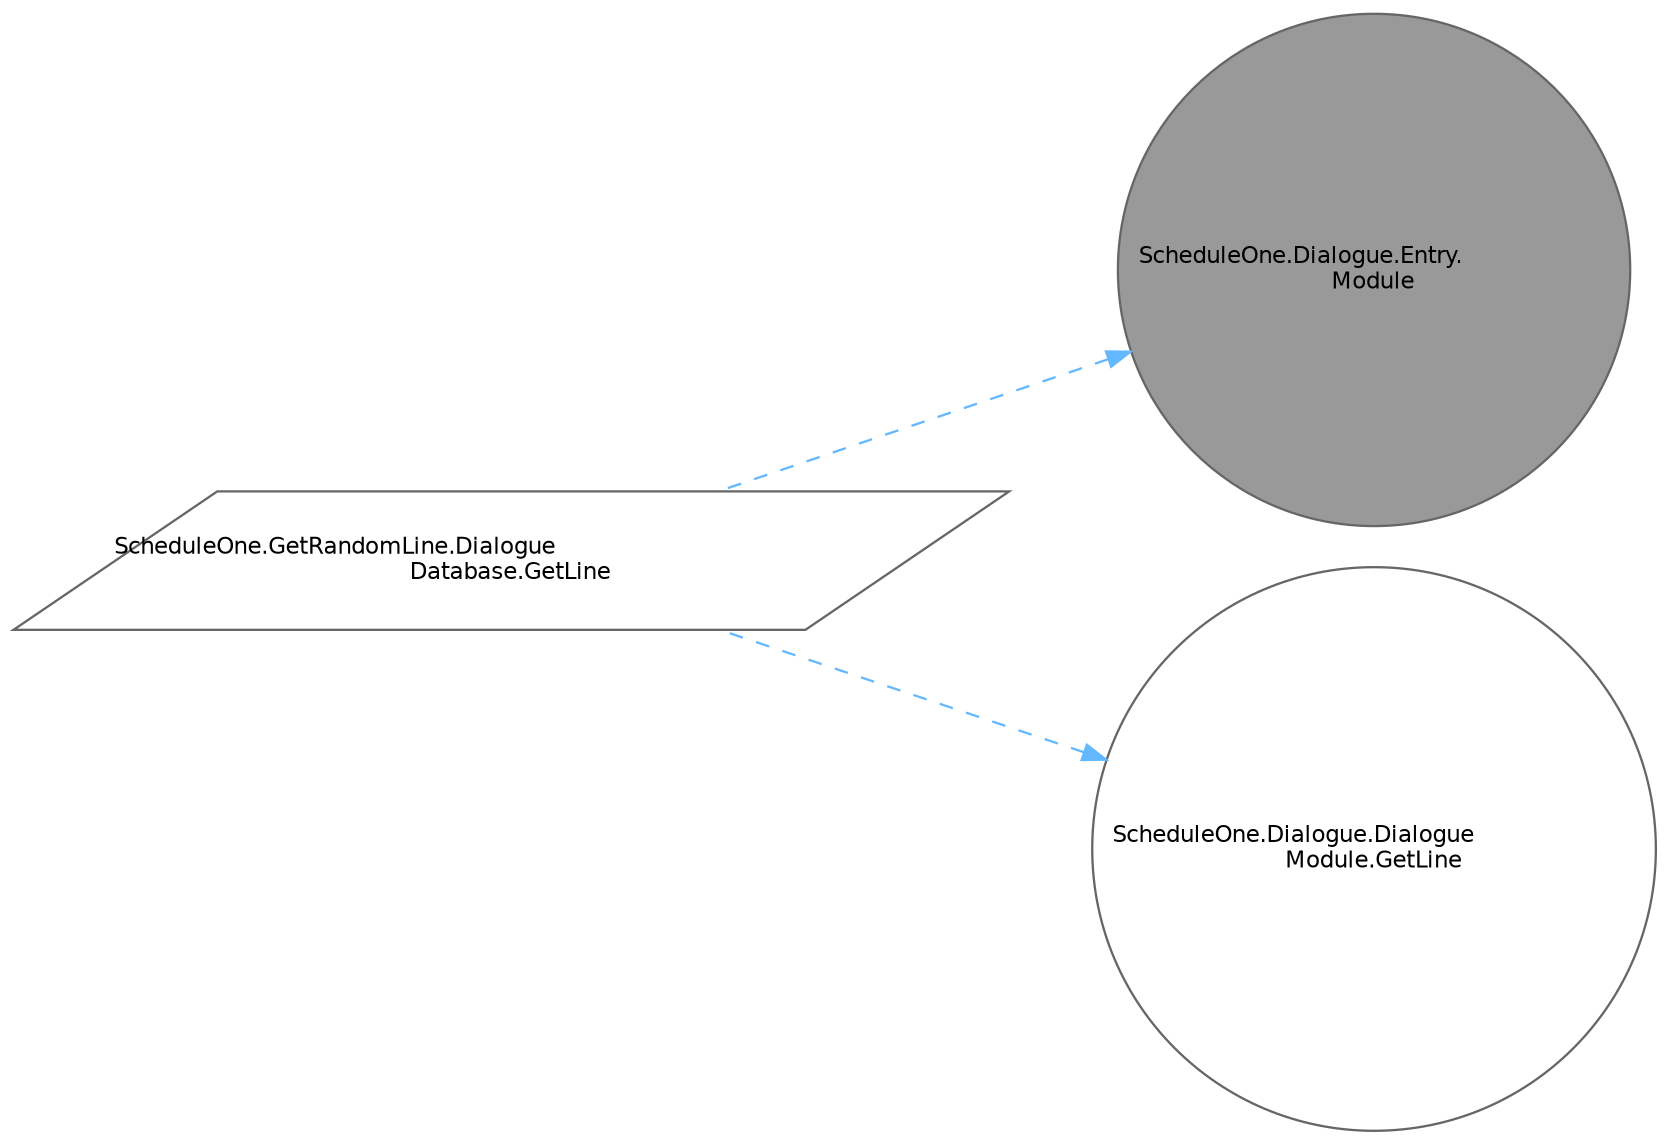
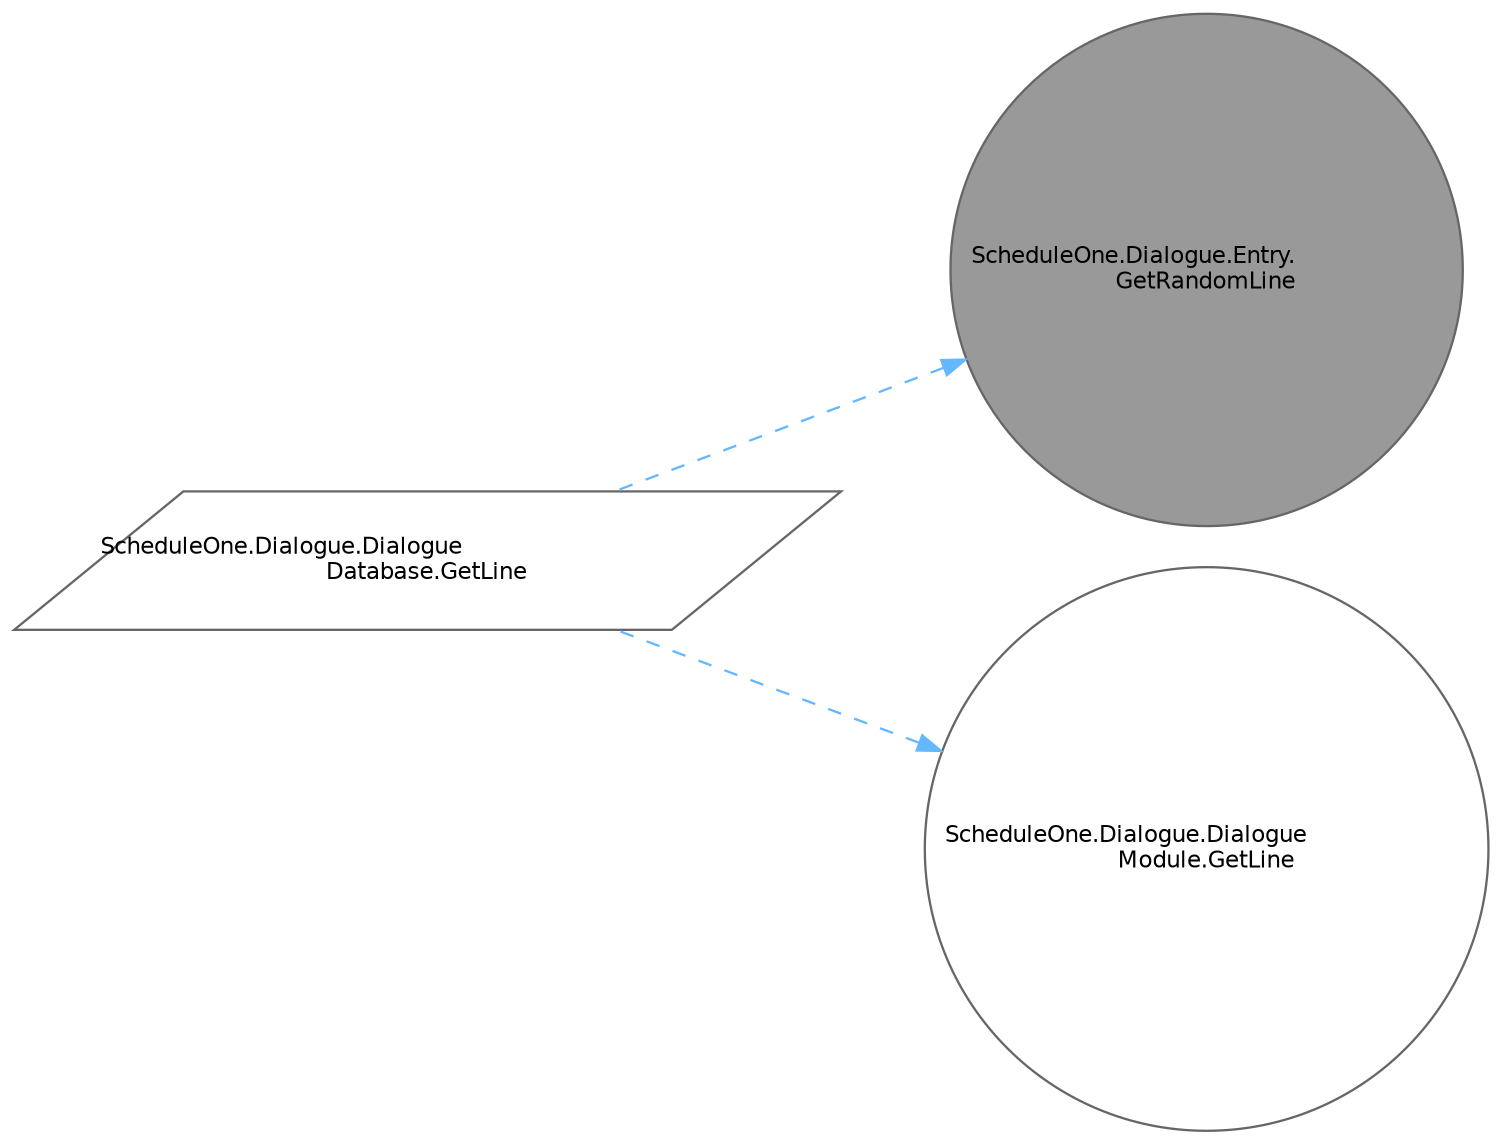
node "ScheduleOne.Dialogue.Entry. Module": label "ScheduleOne.Dialogue.Entry. Module" -> "ScheduleOne.Dialogue.Entry. GetRandomLine"
node "ScheduleOne.GetRandomLine.Dialogue Database.GetLine": label "ScheduleOne.GetRandomLine.Dialogue Database.GetLine" -> "ScheduleOne.Dialogue.Dialogue Database.GetLine"
